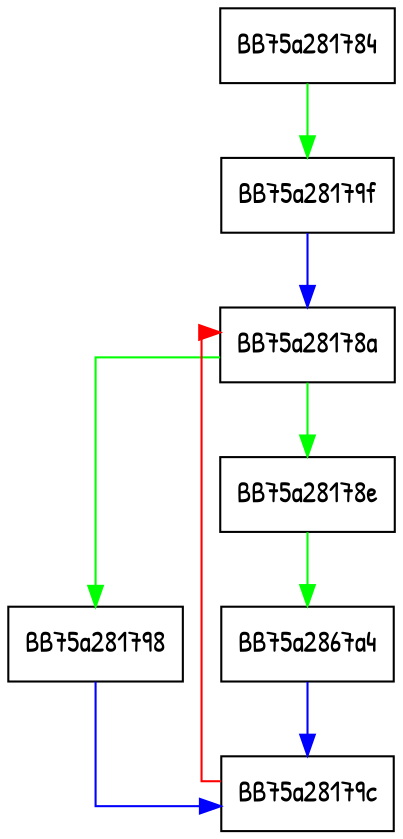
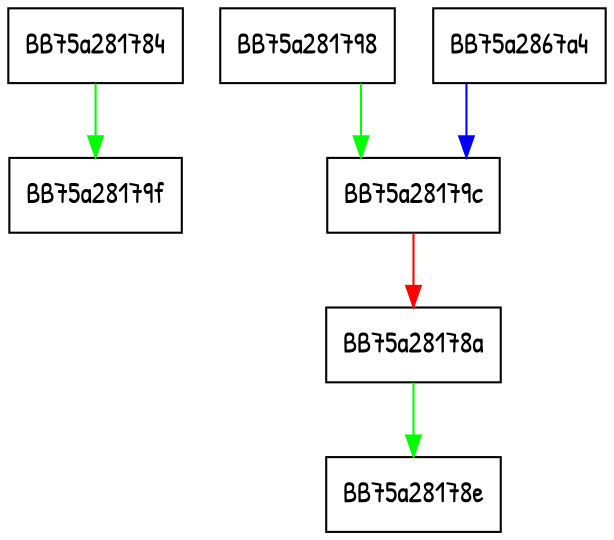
edge "BB75a28179f" -> "BB75a28178a": removed
edge "BB75a28178a" -> "BB75a281798": removed
edge "BB75a28178e" -> "BB75a2867a4": removed
edge "BB75a281798" -> "BB75a28179c": color blue -> green
